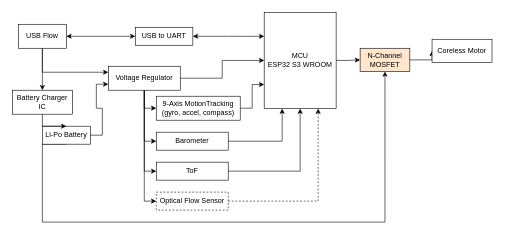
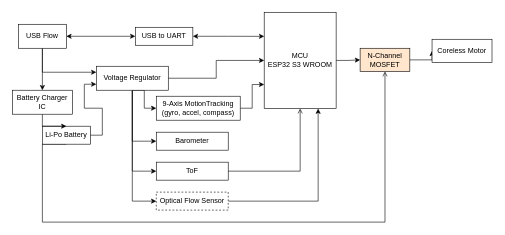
edge "Li-Po Battery" -> "N-Channel MOSFET": arrowhead classic -> open
node "Voltage Regulator": moved (144, 78) -> (132, 78)
edge "Barometer" -> "MCU ESP32 S3 WROOM": removed
edge "ToF" -> "MCU ESP32 S3 WROOM": arrowhead classic -> open
edge "Optical Flow Sensor" -> "MCU ESP32 S3 WROOM": style dashed -> solid
